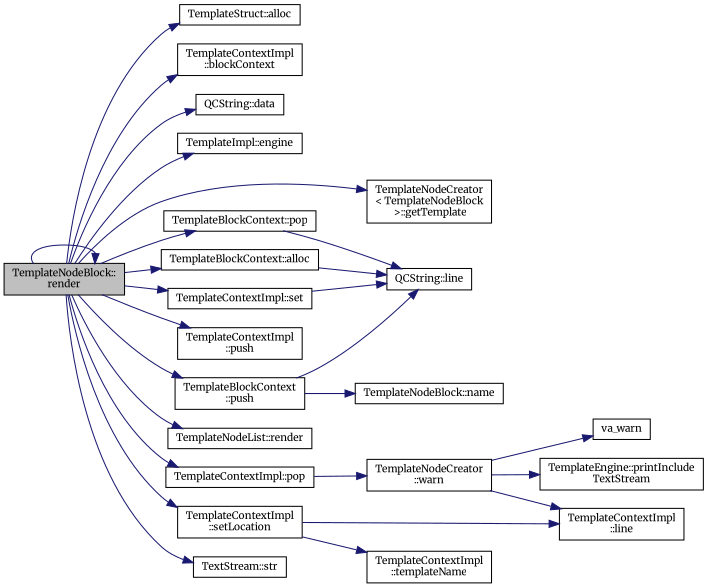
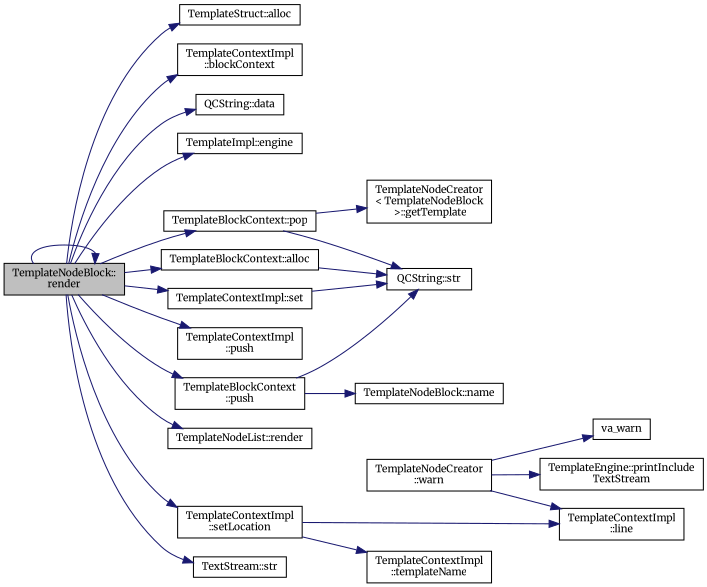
edge "TemplateNodeBlock:: render" -> "TemplateNodeCreator < TemplateNodeBlock >::getTemplate": now "TemplateBlockContext::pop" -> "TemplateNodeCreator < TemplateNodeBlock >::getTemplate"
node "QCString::line": label "QCString::line" -> "QCString::str"
node "TemplateContextImpl::pop": removed
